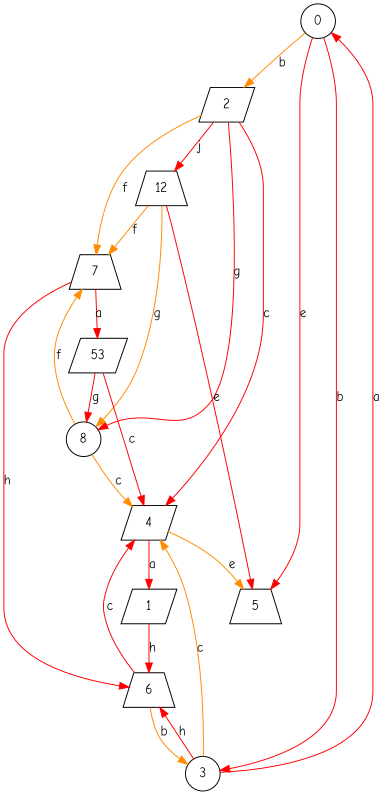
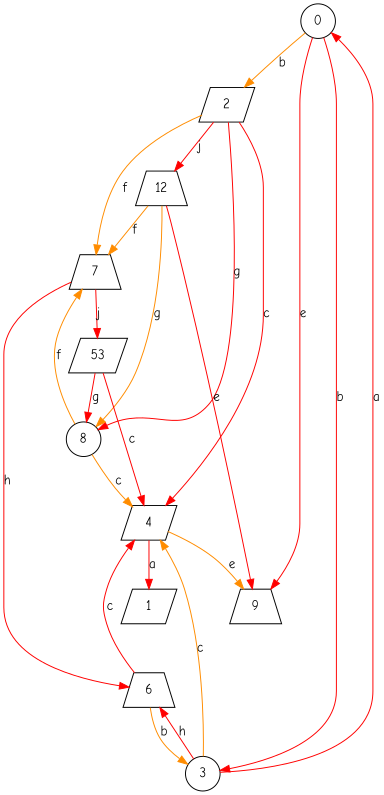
edge "7" -> "53": label "a" -> "j"
node "5": label "5" -> "9"
edge "1" -> "6": removed, label "h"
